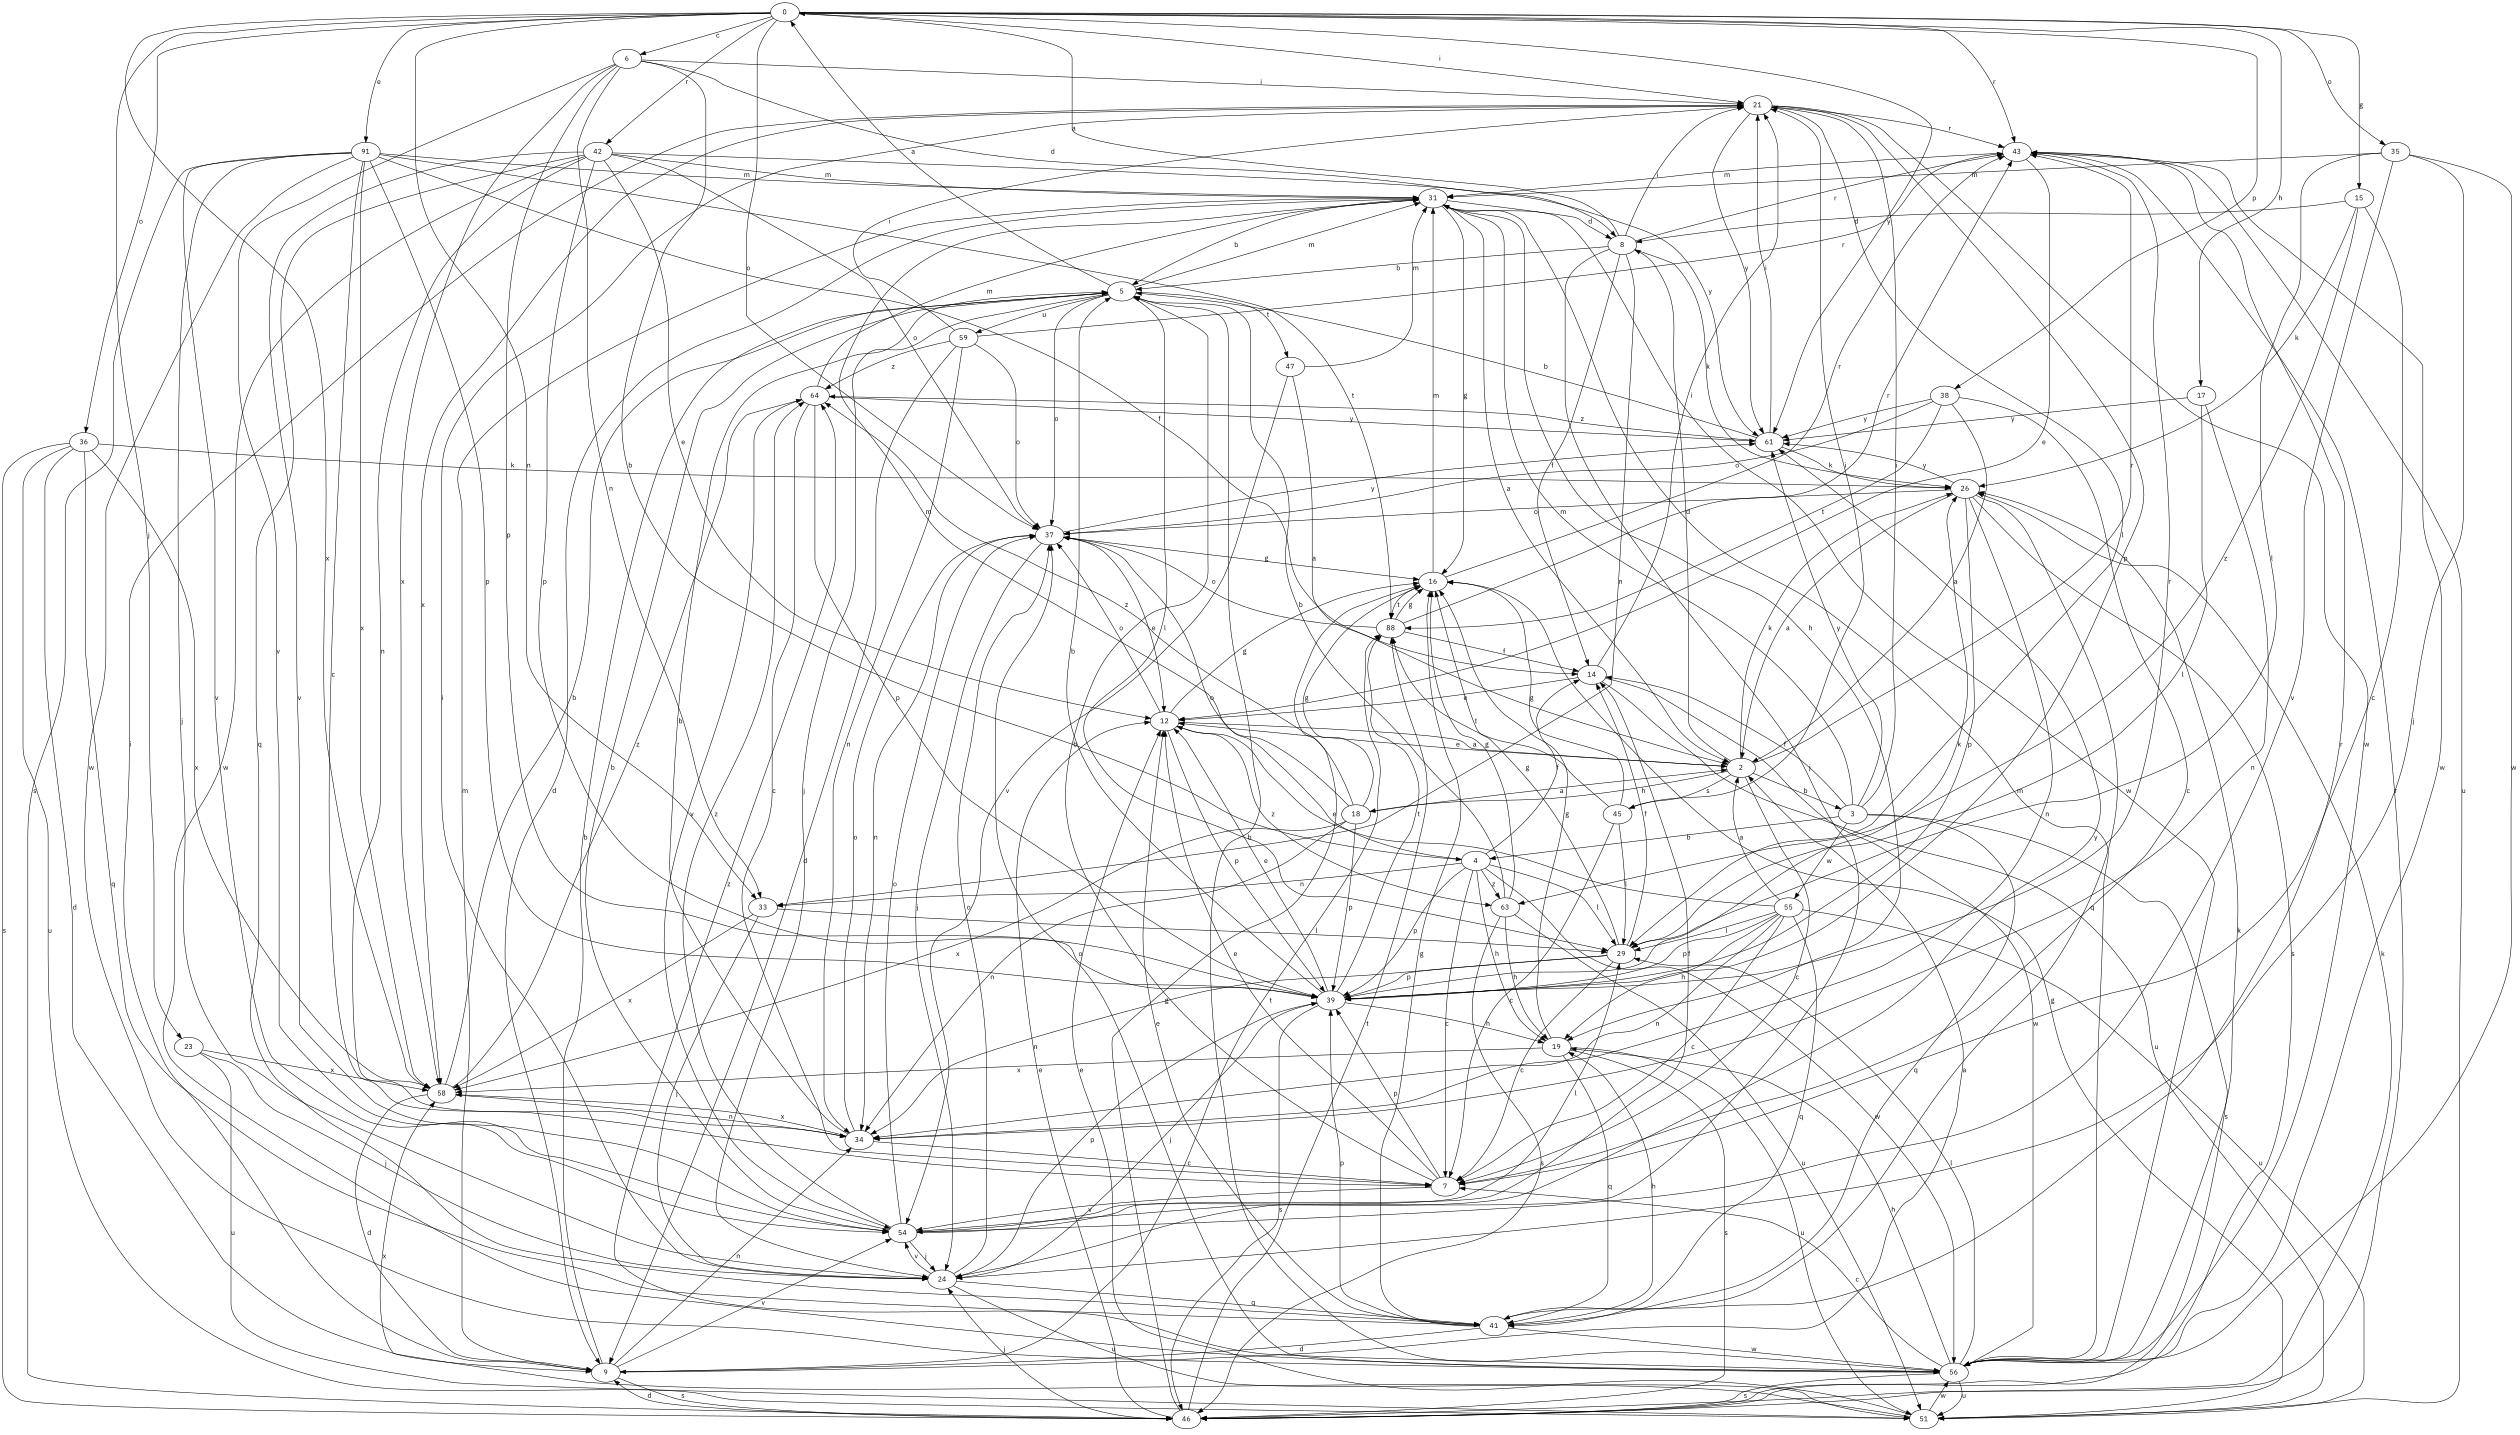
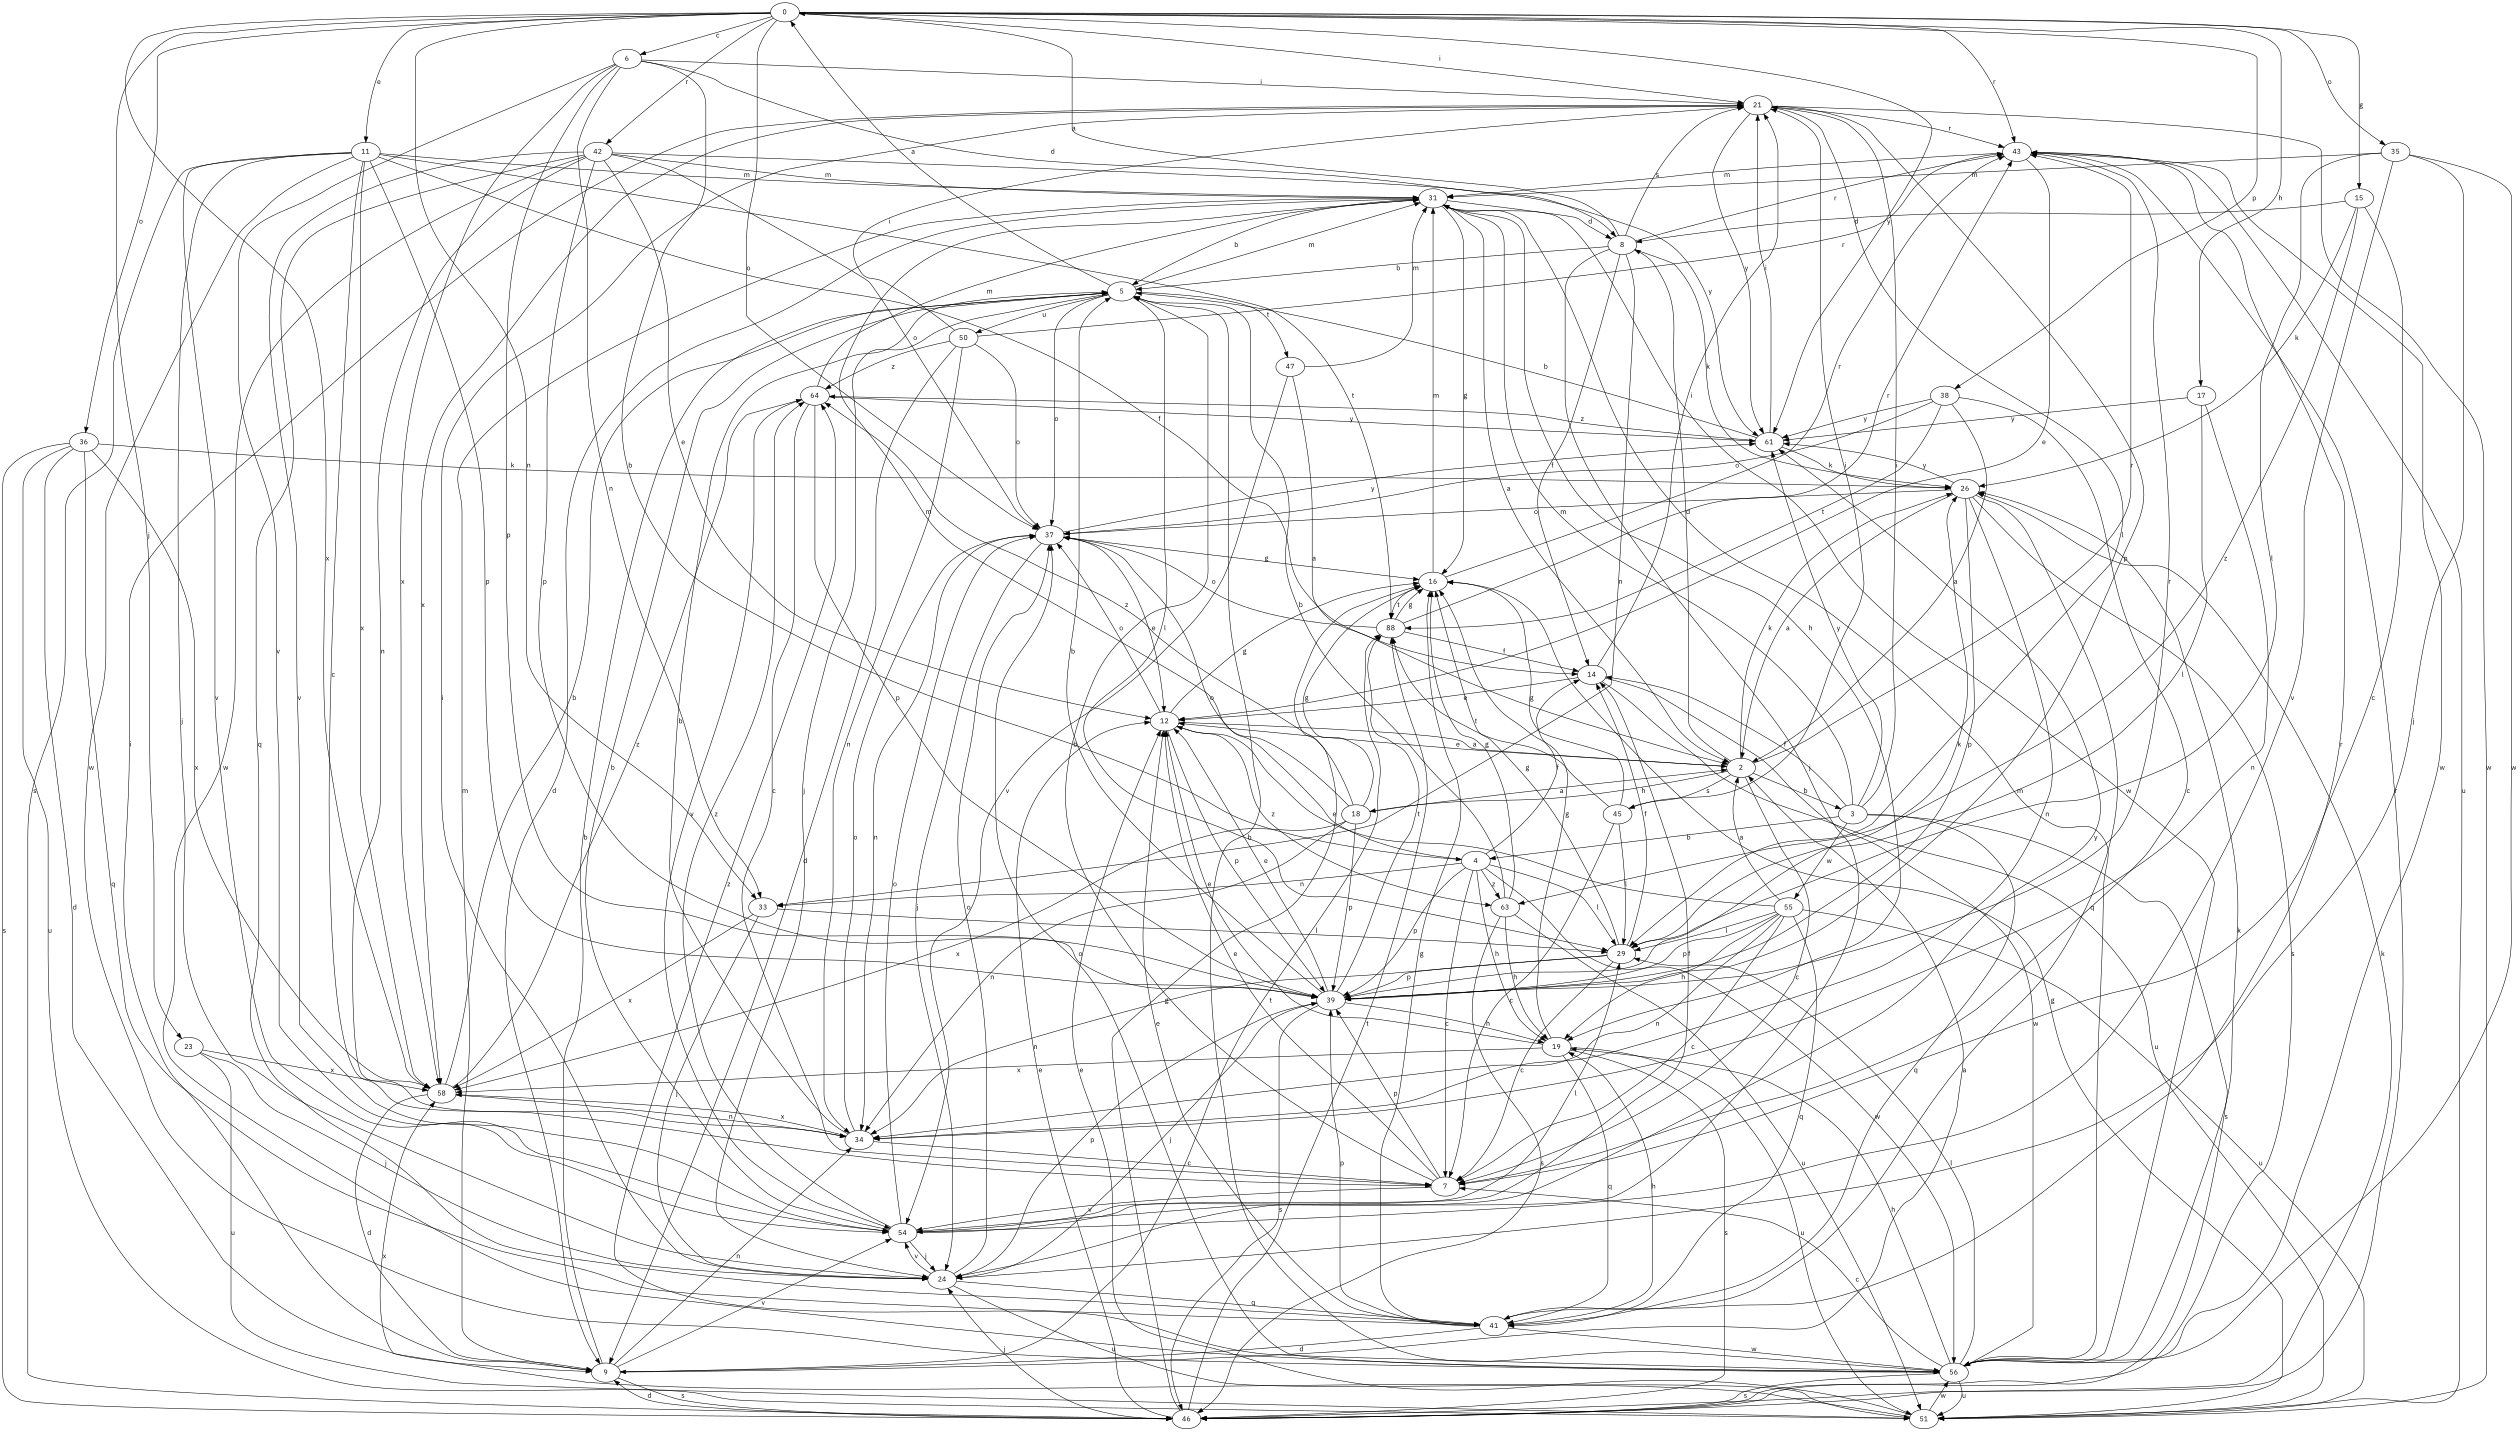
node "91": label "91" -> "11"
edge "8" -> "21": label "i" -> "s"
node "59": label "59" -> "50"
edge "21" -> "56": now "21" -> "51"
edge "19" -> "12": added, label "e"
